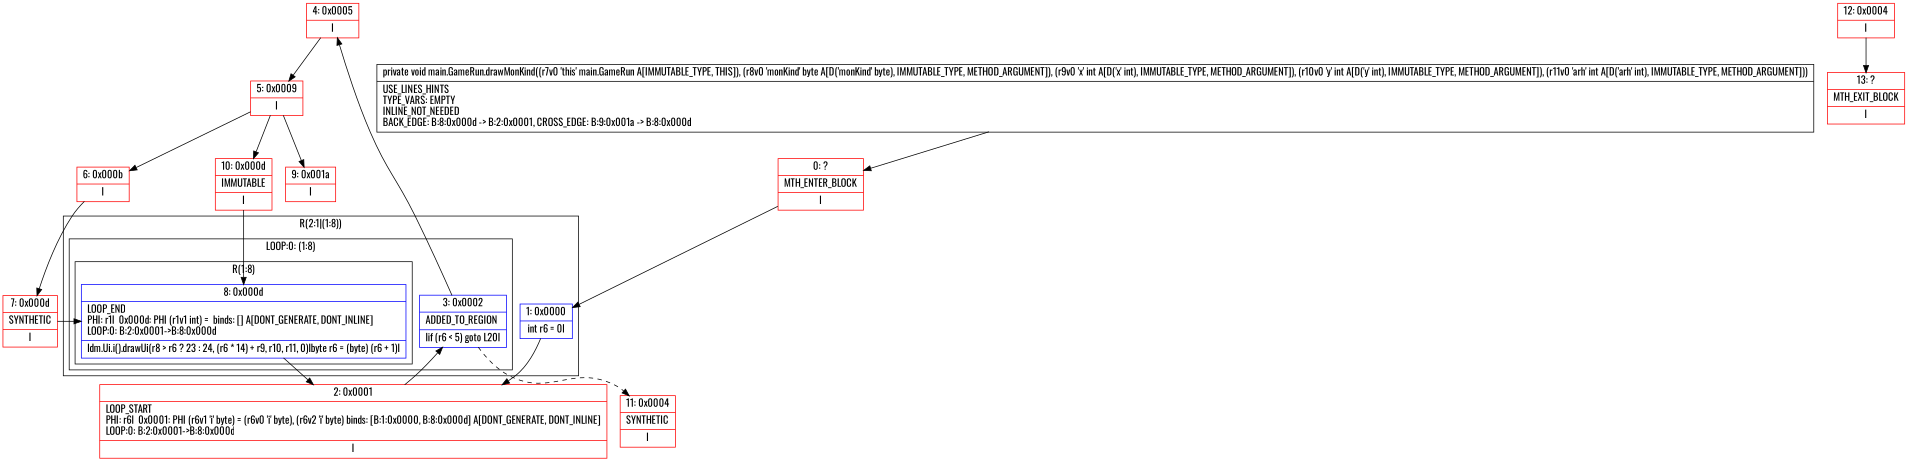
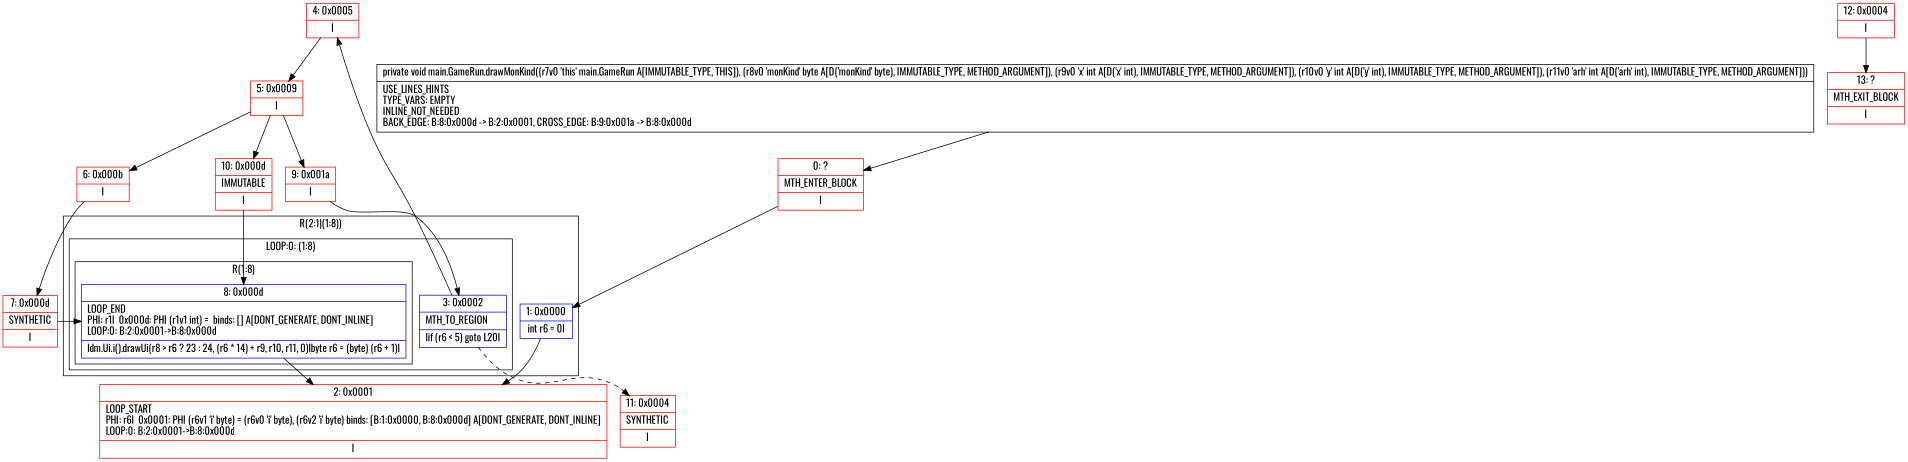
node "3: 0x0002": text "ADDED_TO_REGION" -> "MTH_TO_REGION"
edge "2: 0x0001" -> "3: 0x0002": now "9: 0x001a" -> "3: 0x0002"
